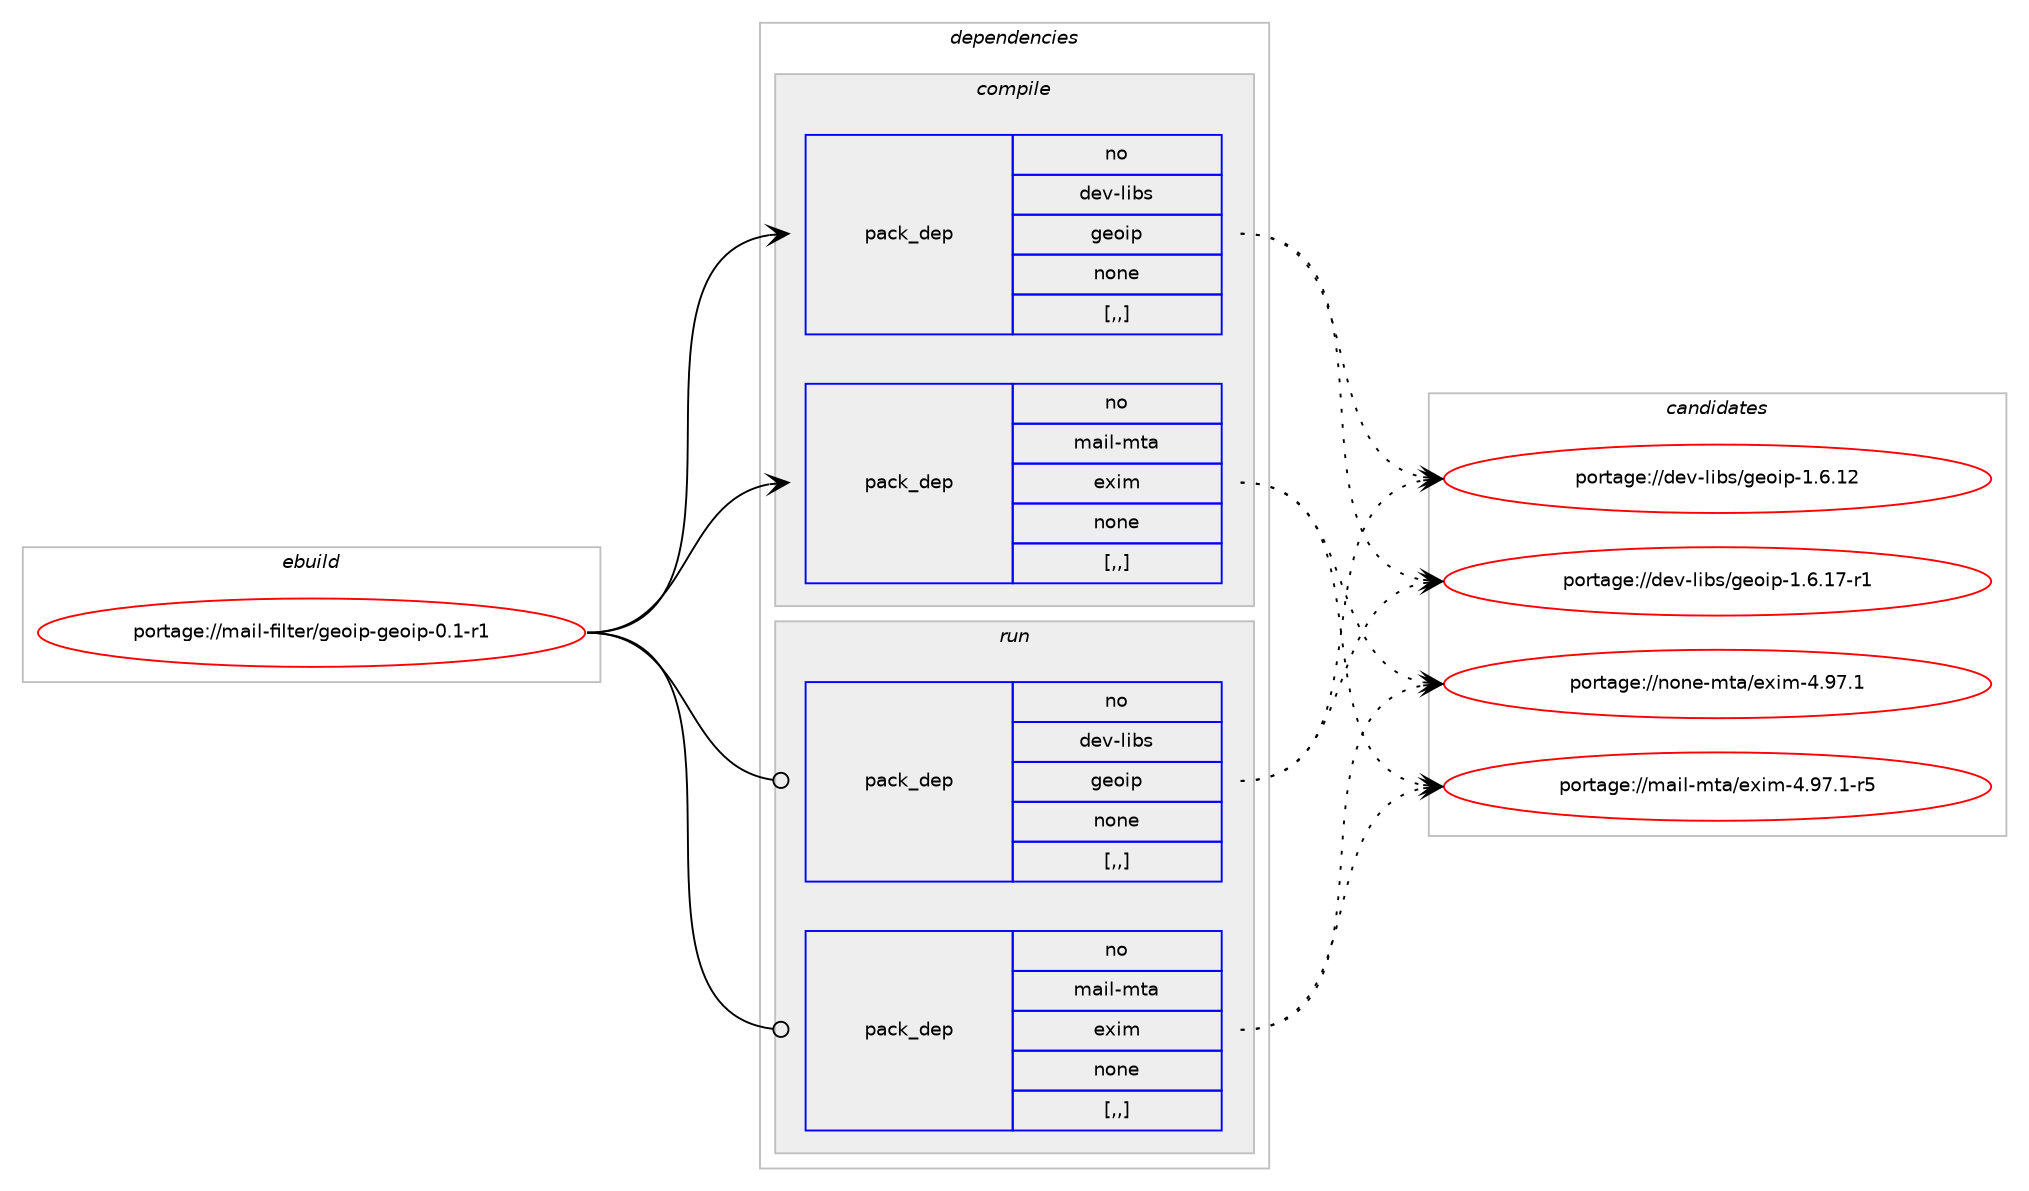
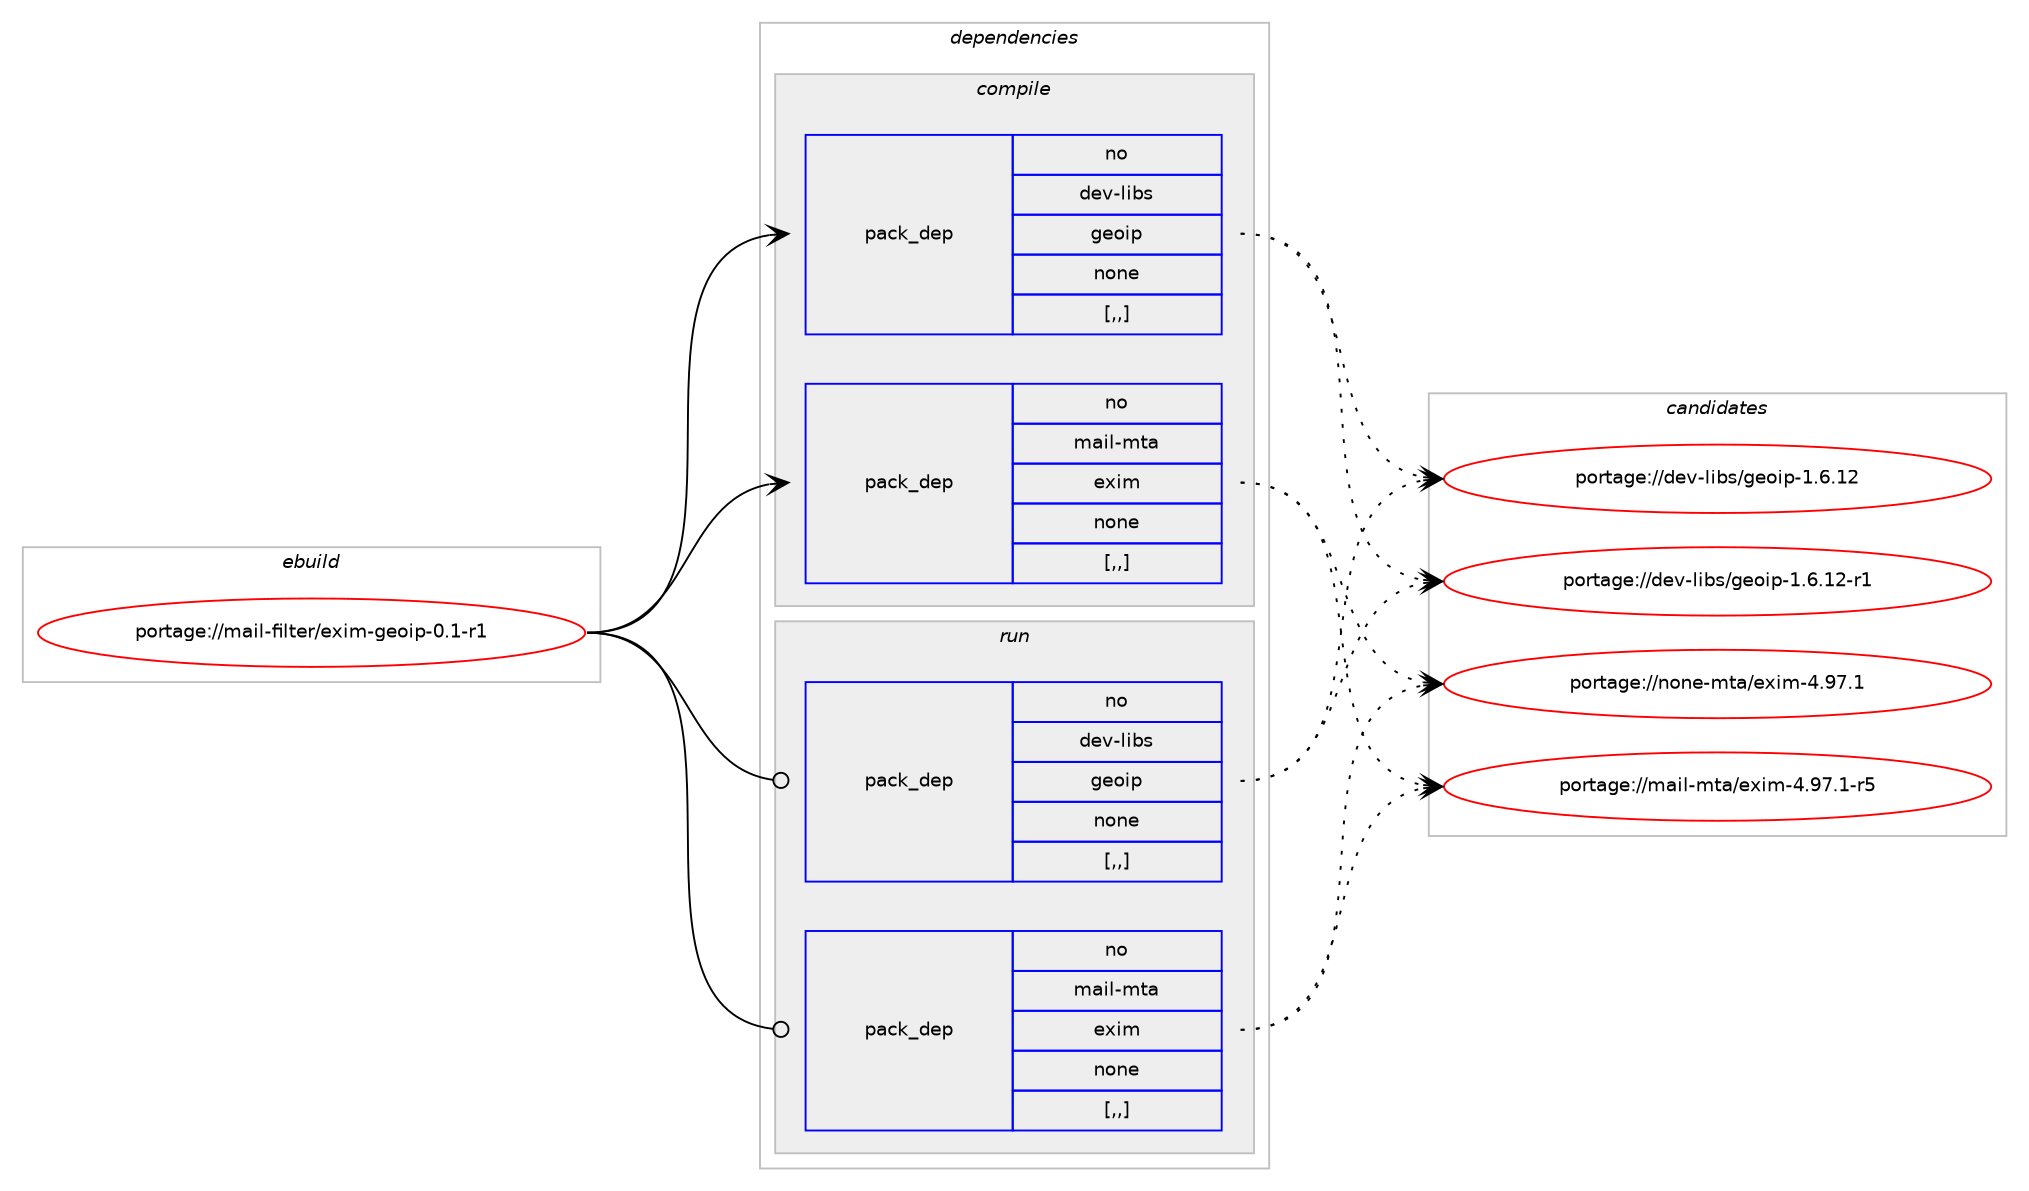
node "portage://dev-libs/geoip-1.6.17-r1": label "portage://dev-libs/geoip-1.6.17-r1" -> "portage://dev-libs/geoip-1.6.12-r1"
node "portage://mail-filter/geoip-geoip-0.1-r1": label "portage://mail-filter/geoip-geoip-0.1-r1" -> "portage://mail-filter/exim-geoip-0.1-r1"
